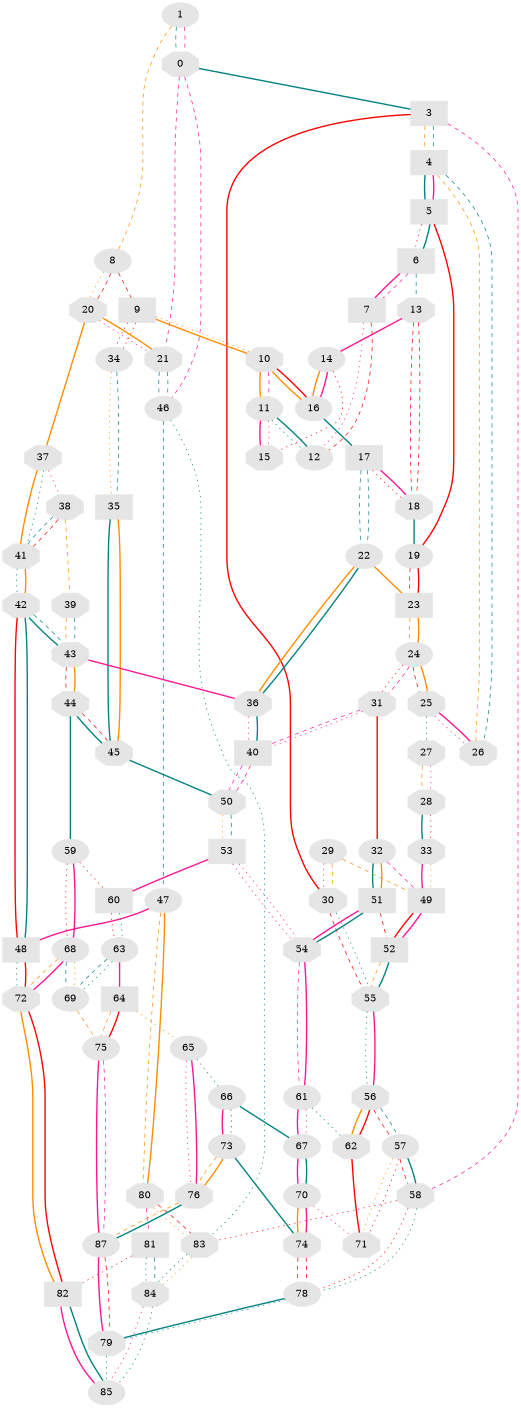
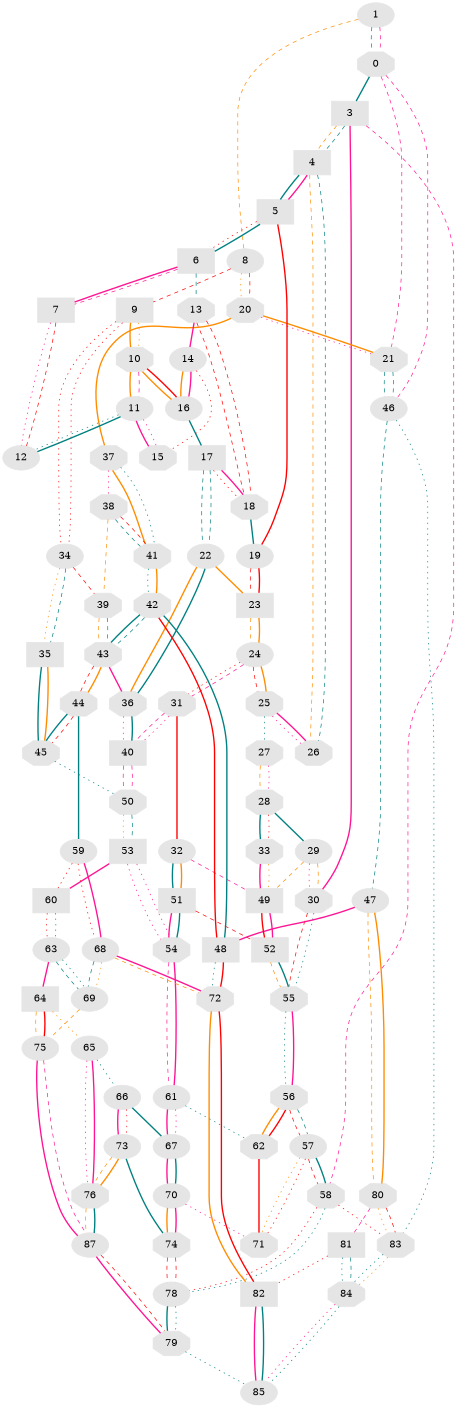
edge "3" -- "30": color red -> deeppink
edge "34" -- "39": added
edge "45" -- "50": style bold -> dotted
edge "28" -- "29": added
